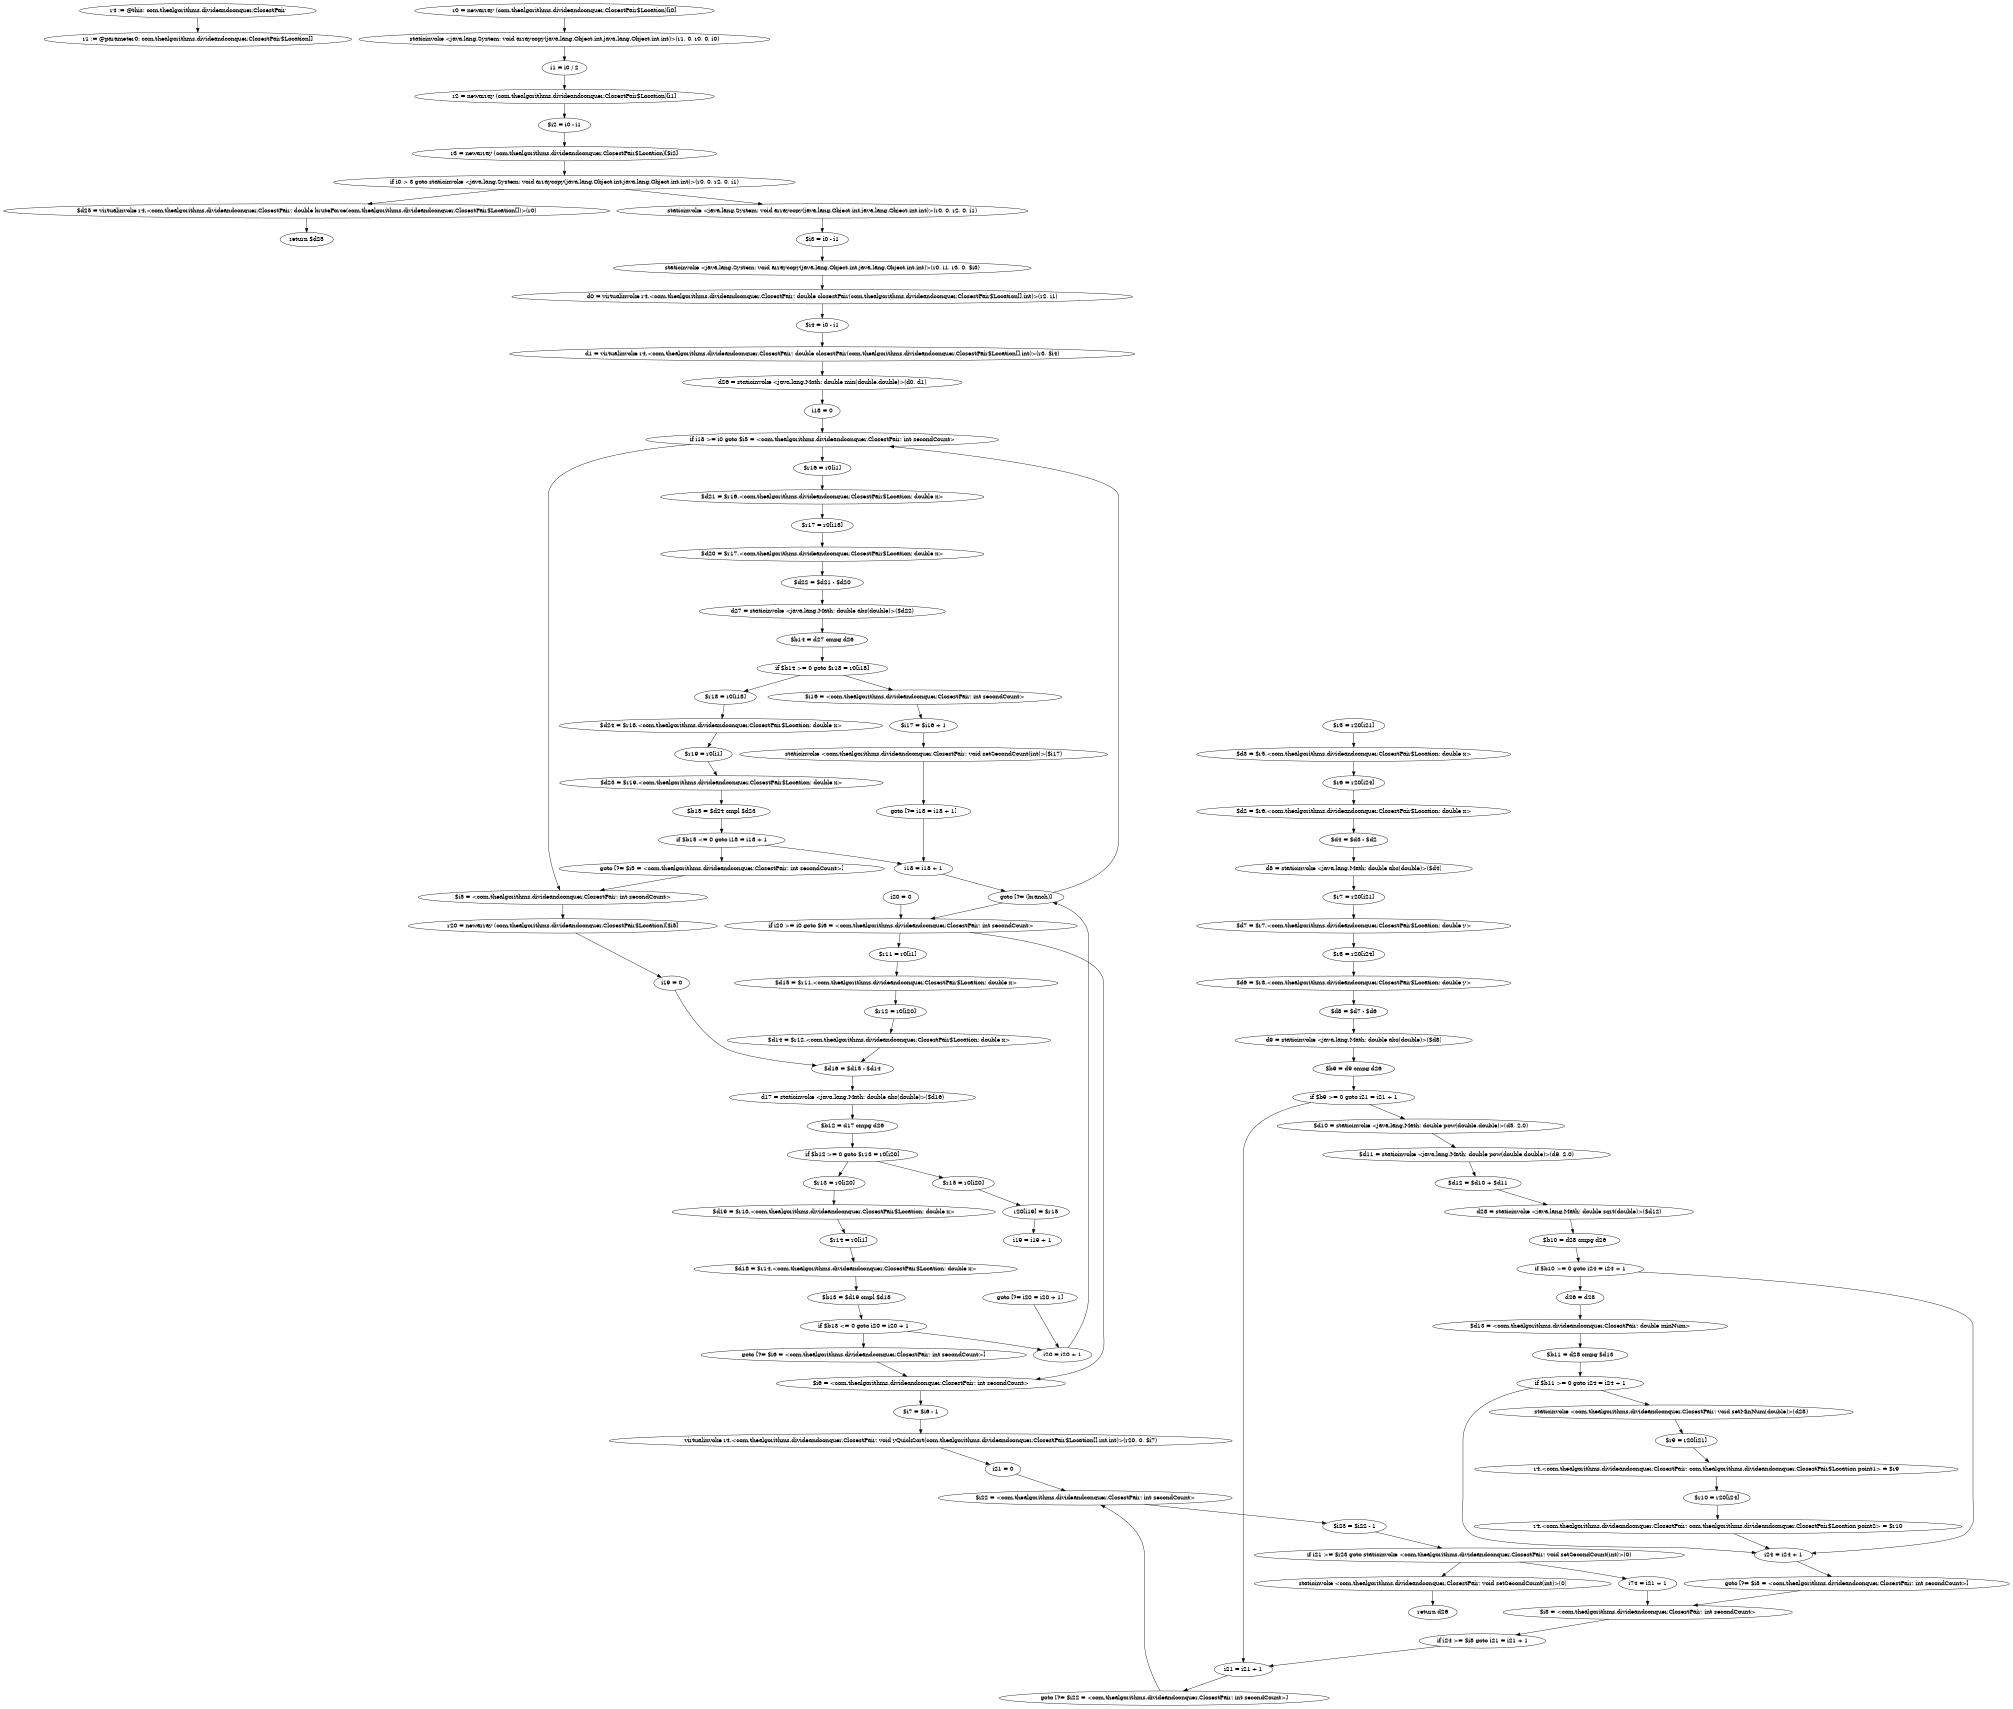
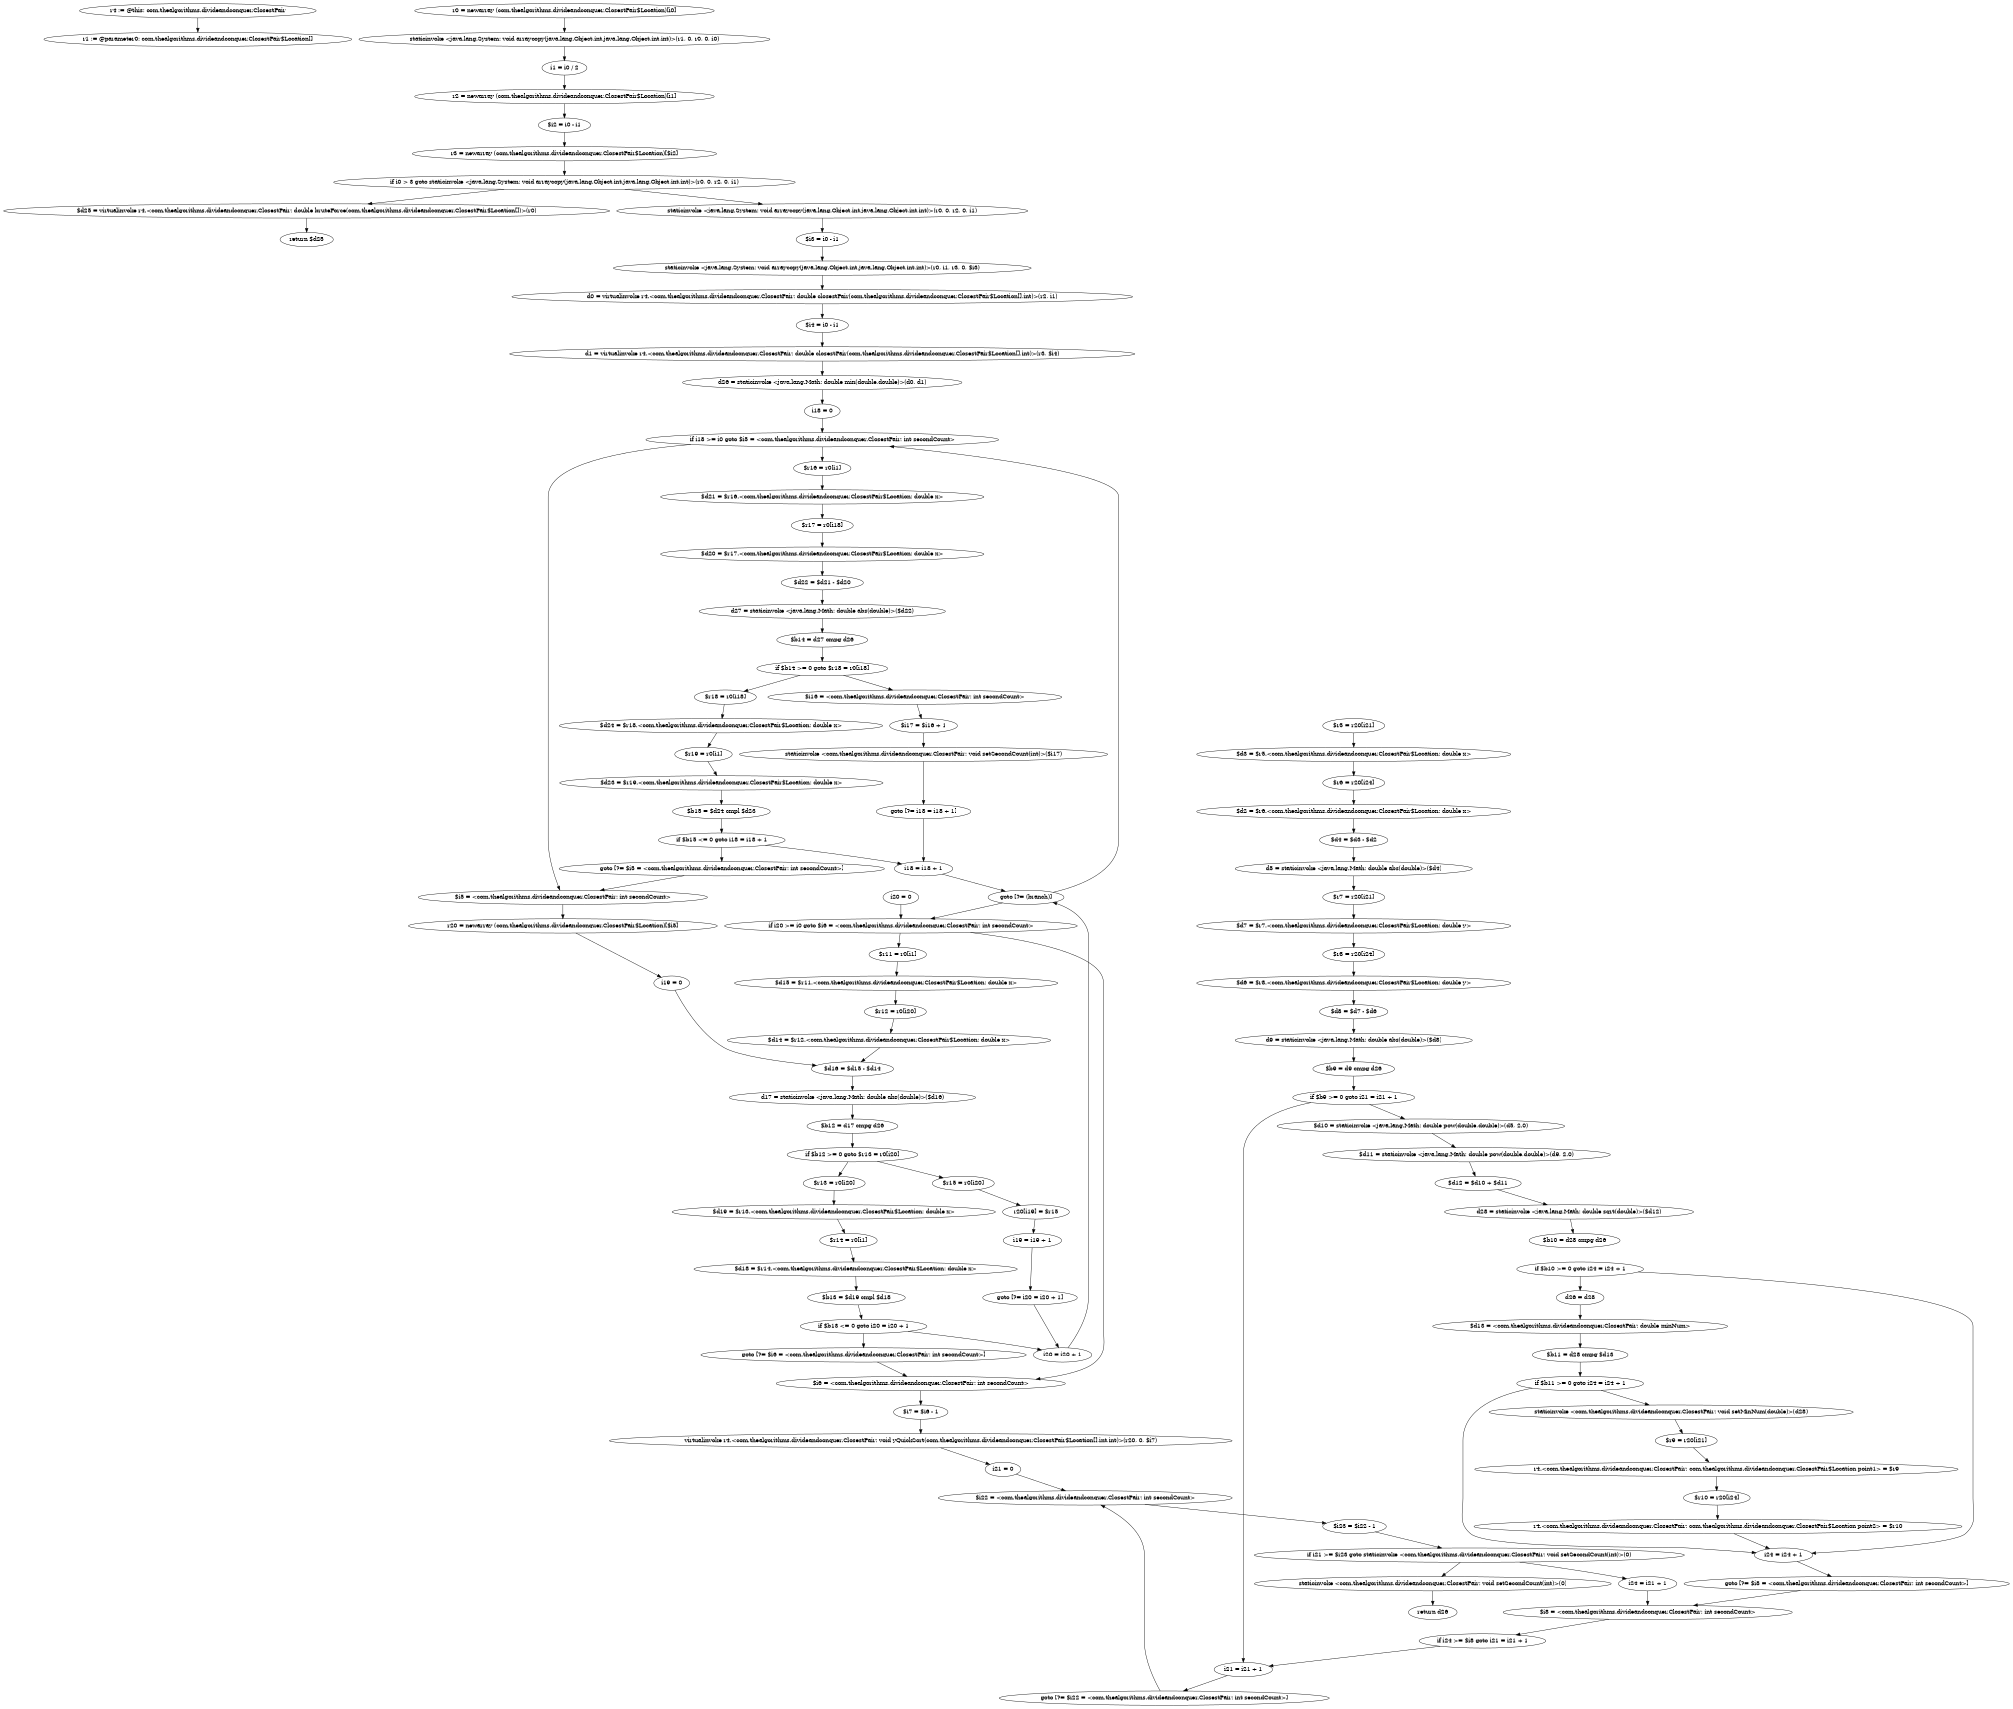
edge "$b10 = d28 cmpg d26" -> "if $b10 >= 0 goto i24 = i24 + 1": removed
edge "i19 = i19 + 1" -> "goto [?= i20 = i20 + 1]": added
node "i74 = i21 + 1": label "i74 = i21 + 1" -> "i24 = i21 + 1"
